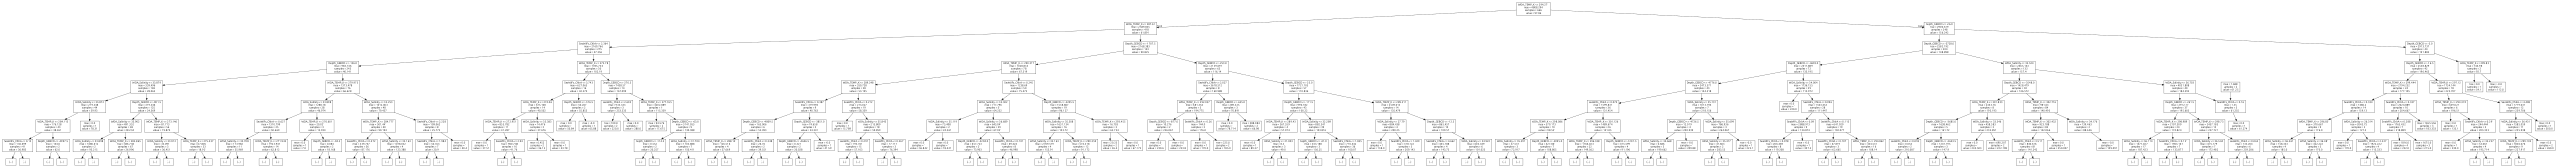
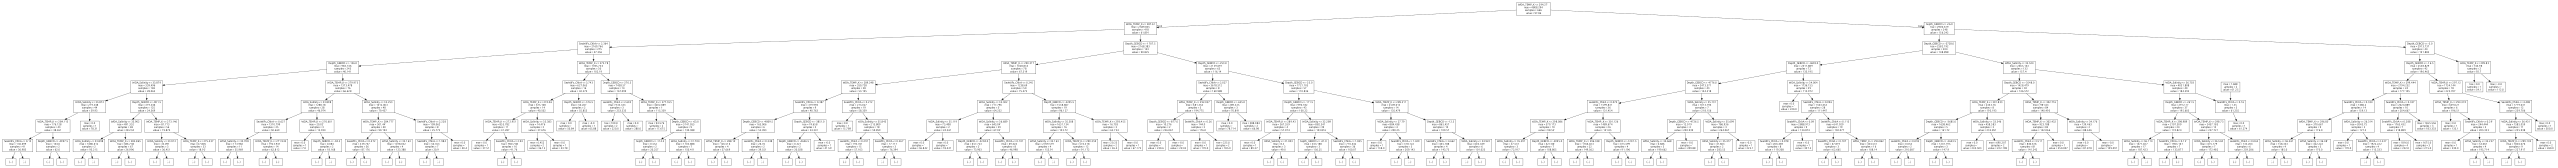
node "mse = 0.0 samples = 1 value = 81.818": added
